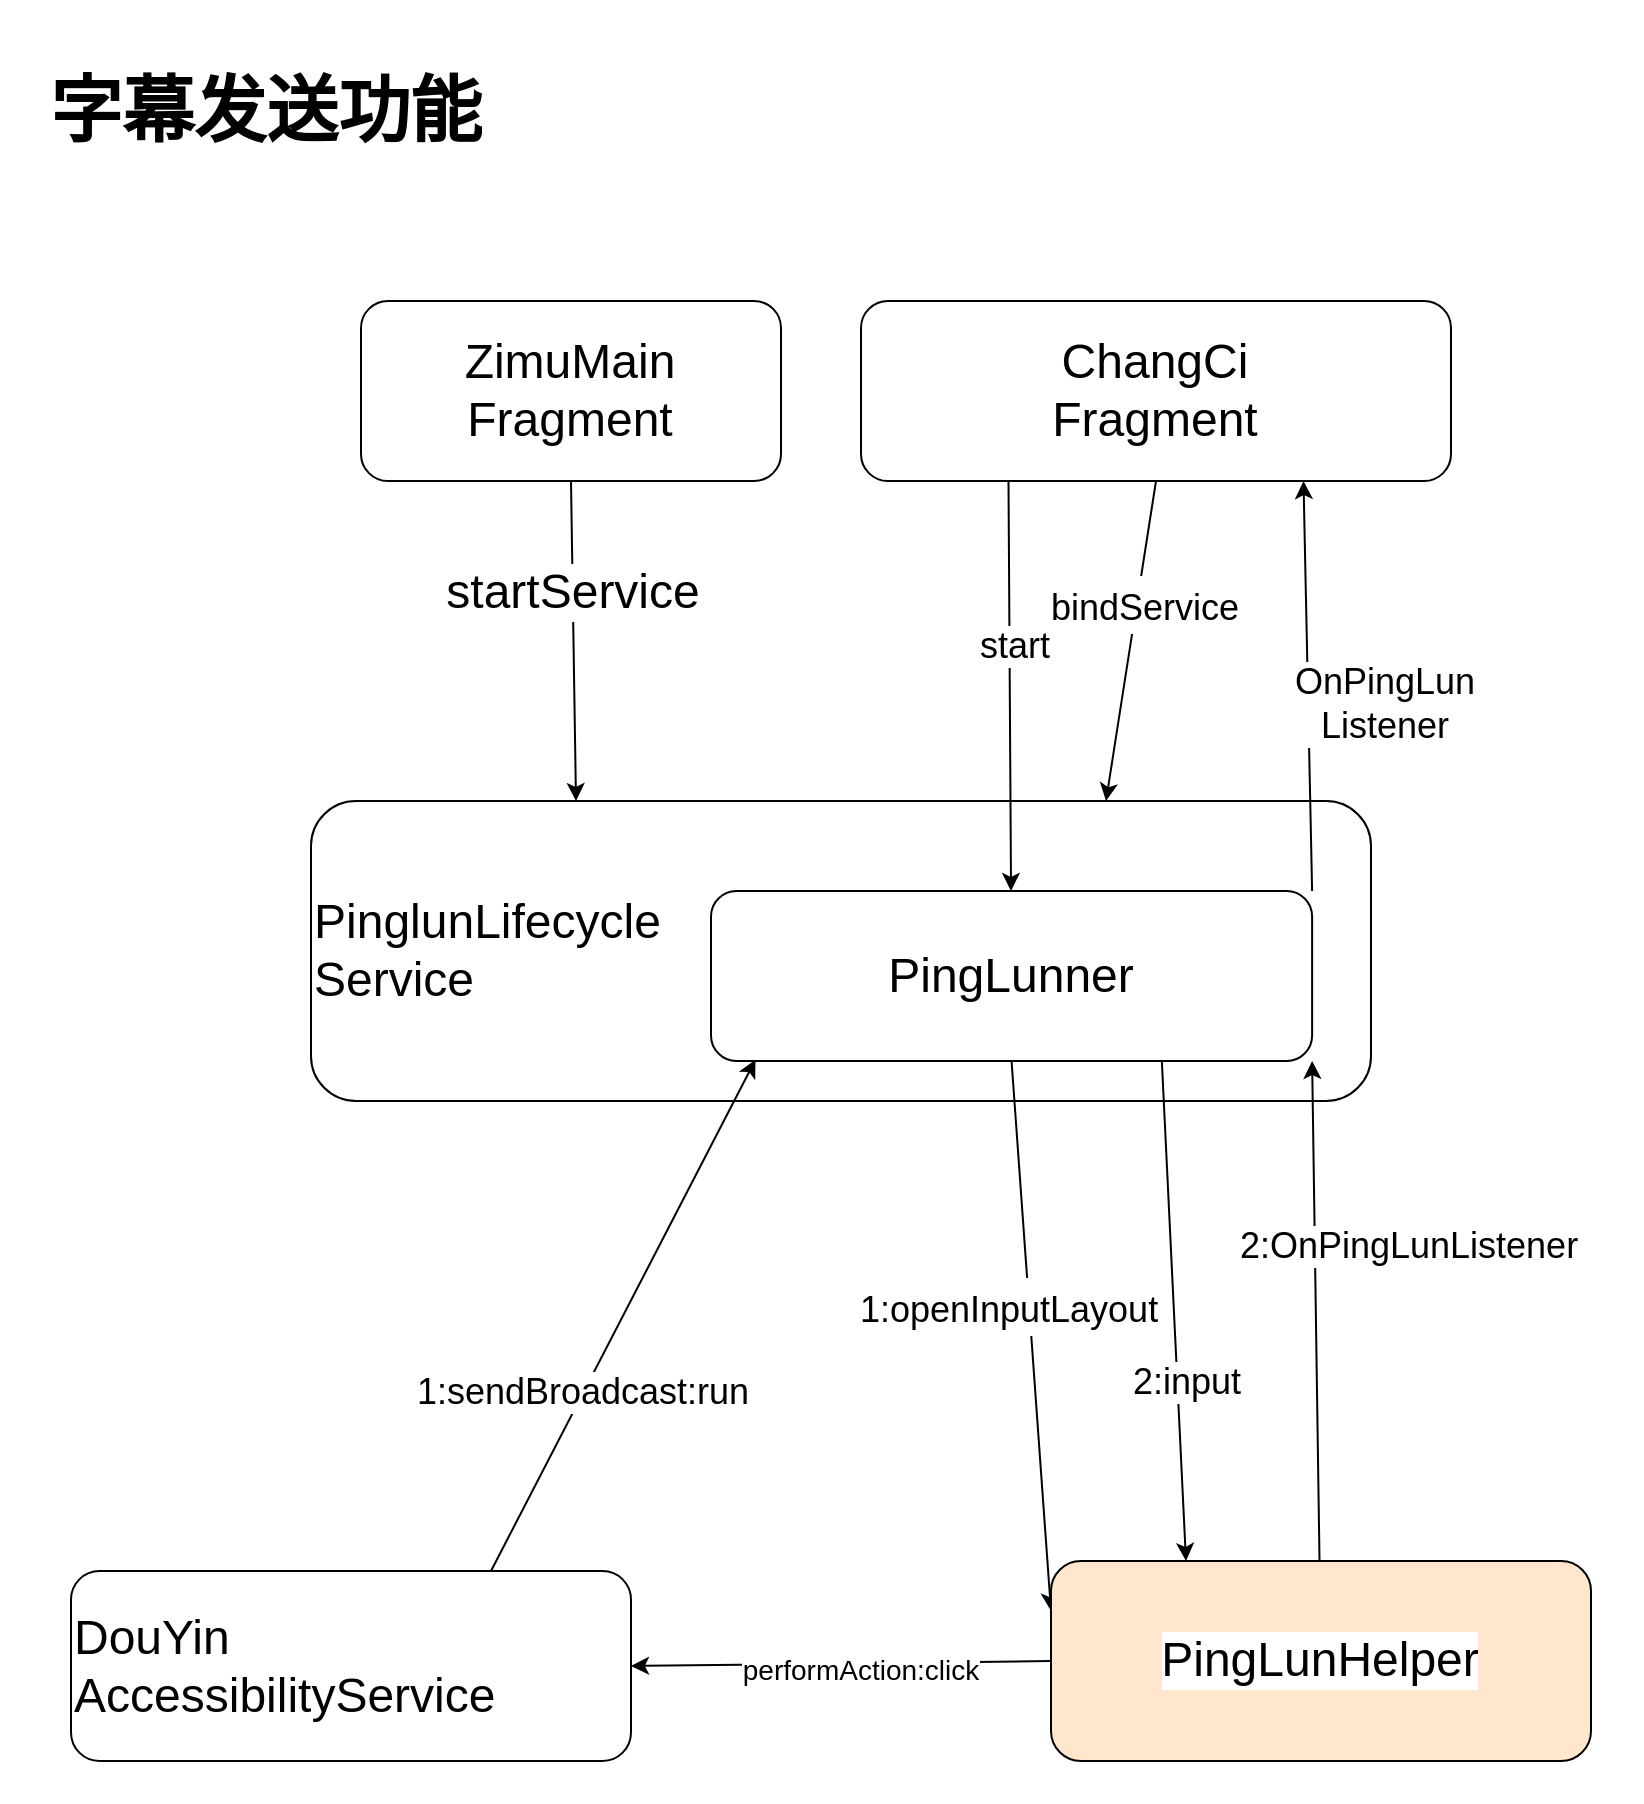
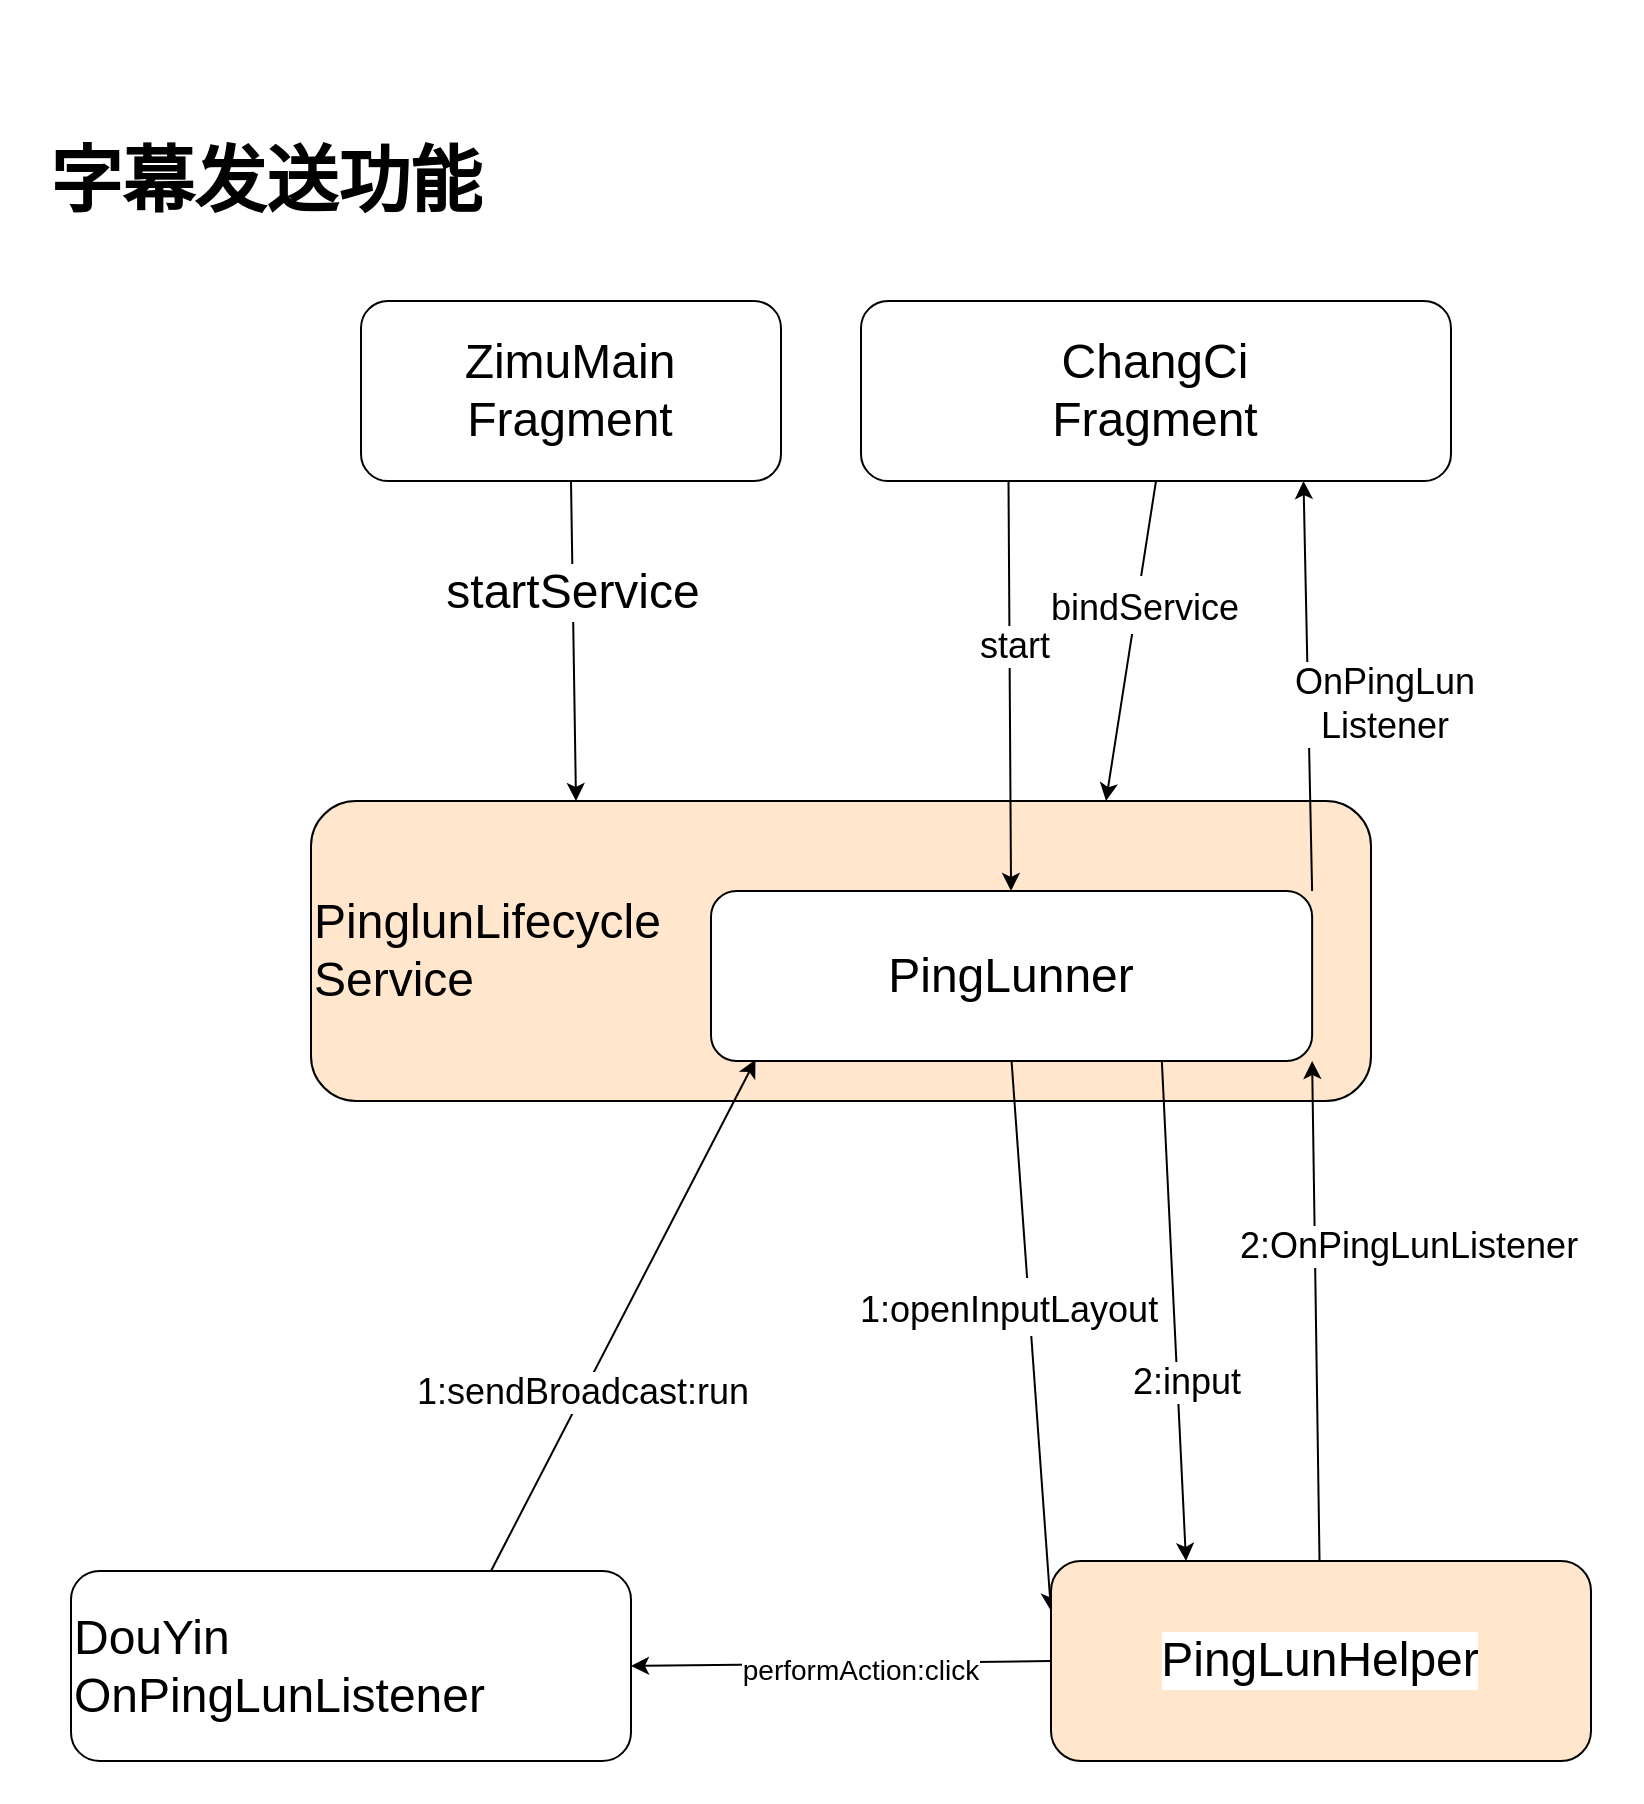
node "字幕发送功能": moved (821, 111) -> (821, 181)
node "PinglunLifecycle Service": fillcolor #ffffff -> #ffe6cc
node "DouYin AccessibilityService": label "DouYin AccessibilityService" -> "DouYin OnPingLunListener"
